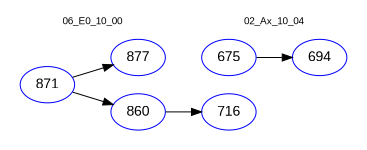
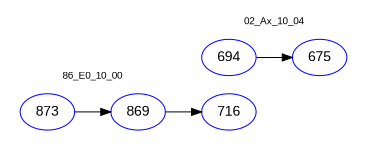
cluster "06_E0_10_00": label "06_E0_10_00" -> "86_E0_10_00"
node "877": removed
edge "675" -> "694": reversed
node "871": label "871" -> "873"
node "860": label "860" -> "869"
